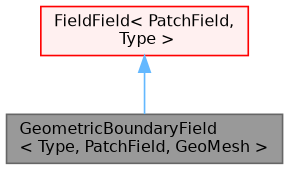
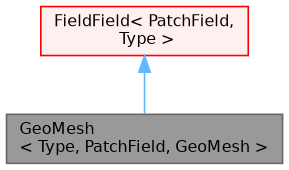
node "GeometricBoundaryField < Type, PatchField, GeoMesh >": label "GeometricBoundaryField < Type, PatchField, GeoMesh >" -> "GeoMesh < Type, PatchField, GeoMesh >"
